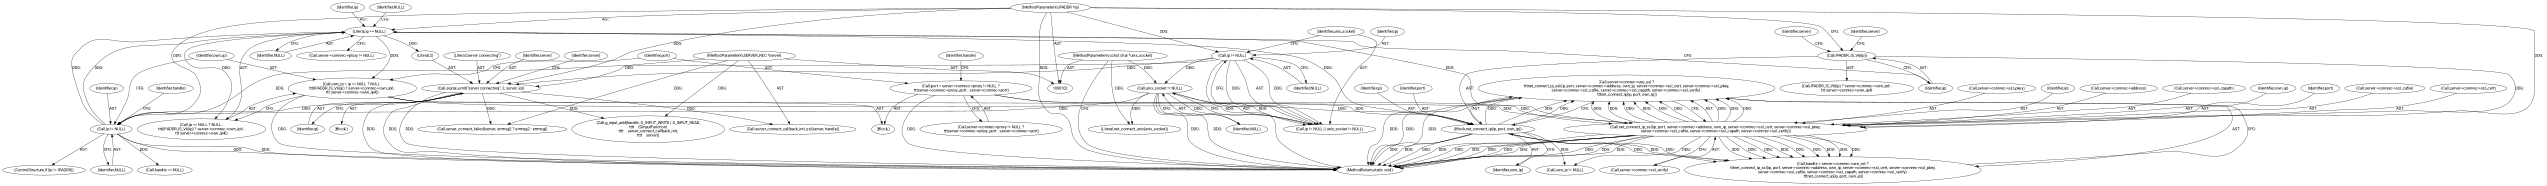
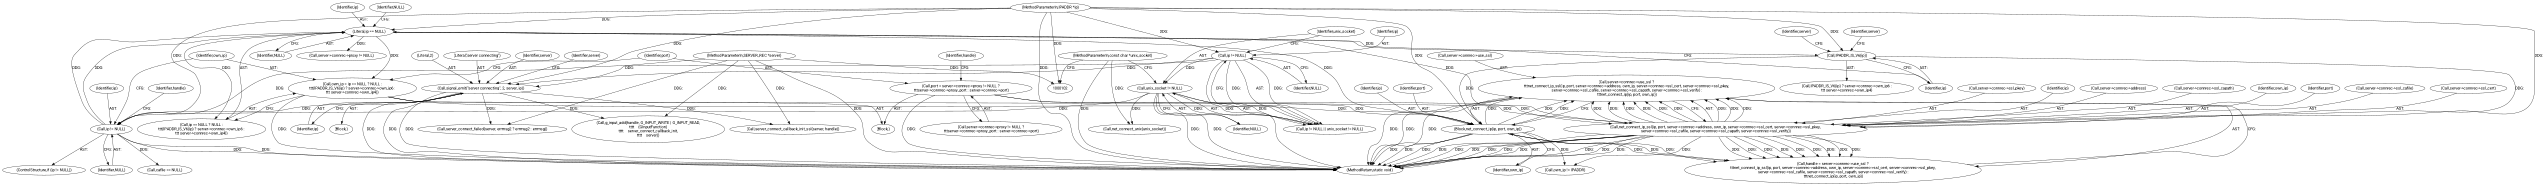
edge "(MethodParameterIn,IPADDR *ip)" -> "(Block,net_connect_ip(ip, port, own_ip))": added, label "DDG:"
edge "(MethodParameterIn,IPADDR *ip)" -> "(Literal,ip == NULL)": label "AST: " -> "DDG: "
edge "(MethodParameterIn,IPADDR *ip)" -> "(Call,IPADDR_IS_V6(ip))": label "CFG: " -> "DDG: "
edge "(Literal,ip == NULL)" -> "(Literal,2)": now "(Literal,ip == NULL)" -> "(Call,IPADDR_IS_V6(ip))"
edge "(Literal,ip == NULL)" -> "(Call,server->connrec->proxy != NULL)": label "CFG: " -> "DDG: "
edge "(MethodParameterIn,IPADDR *ip)" -> "1000102": label "AST: " -> "DDG: "
node "(Call,server->connrec->use_ssl)": added
edge "(MethodParameterIn,SERVER_REC *server)" -> "1000102": label "AST: " -> "DDG: "
edge "(MethodParameterIn,const char *unix_socket)" -> "1000102": label "AST: " -> "CFG: "
edge "(MethodParameterIn,const char *unix_socket)" -> "(Call,unix_socket != NULL)": label "DDG: " -> "CFG: "
edge "(Identifier,unix_socket)" -> "(Call,ip != NULL || unix_socket != NULL)": now "(Identifier,unix_socket)" -> "(Call,unix_socket != NULL)"
edge "(MethodParameterIn,SERVER_REC *server)" -> "(Call,server_connect_callback_init_ssl(server, handle))": label "AST: " -> "DDG: "
edge "(Call,IPADDR_IS_V6(ip))" -> "(Block,net_connect_ip(ip, port, own_ip))": label "AST: " -> "DDG: "
edge "(MethodParameterIn,const char *unix_socket)" -> "(MethodReturn,static void)": label "CFG: " -> "DDG: "
edge "(Call,ip != NULL || unix_socket != NULL)" -> "(Call,unix_socket != NULL)": label "CFG: " -> "AST: "
node "(Literal,net_connect_unix(unix_socket))": label "(Literal,net_connect_unix(unix_socket))" -> "(Call,net_connect_unix(unix_socket))"
edge "(MethodParameterIn,SERVER_REC *server)" -> "(MethodReturn,static void)": added, label "DDG:"
node "(ControlStructure,if (ip != IPADDR))": label "(ControlStructure,if (ip != IPADDR))" -> "(ControlStructure,if (ip != NULL))"
node "(Call,handle == NULL)": label "(Call,handle == NULL)" -> "(Call,cafile == NULL)"
node "(Call,own_ip != NULL)": label "(Call,own_ip != NULL)" -> "(Call,own_ip != IPADDR)"
node "(Call,server->connrec->ssl_verify)": removed
